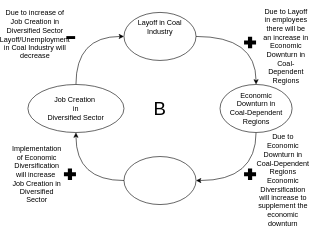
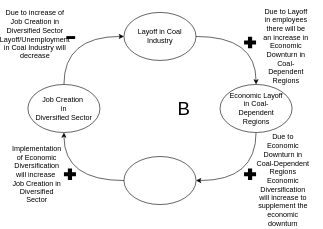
node "Layoff in Coal Industry": moved (160, 27) -> (160, 36)
node "Job Creation in Diversified Sector": size 96x48 -> 72x48
node "B": moved (160, 108) -> (184, 108)
node "Economic Downturn in Coal-Dependent Regions": label "Economic Downturn in Coal-Dependent Regions" -> "Economic Layoff in Coal-Dependent Regions"
